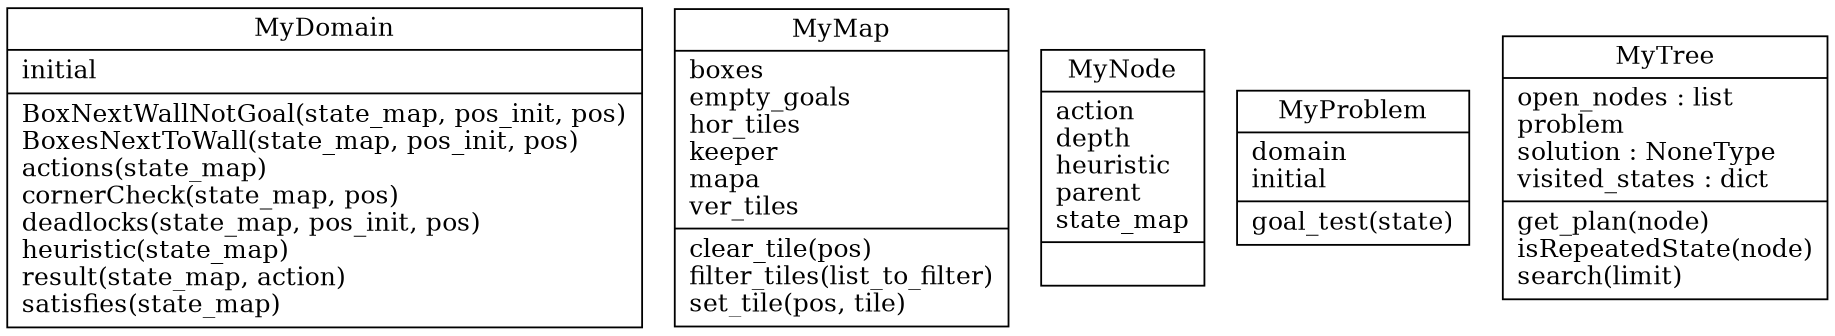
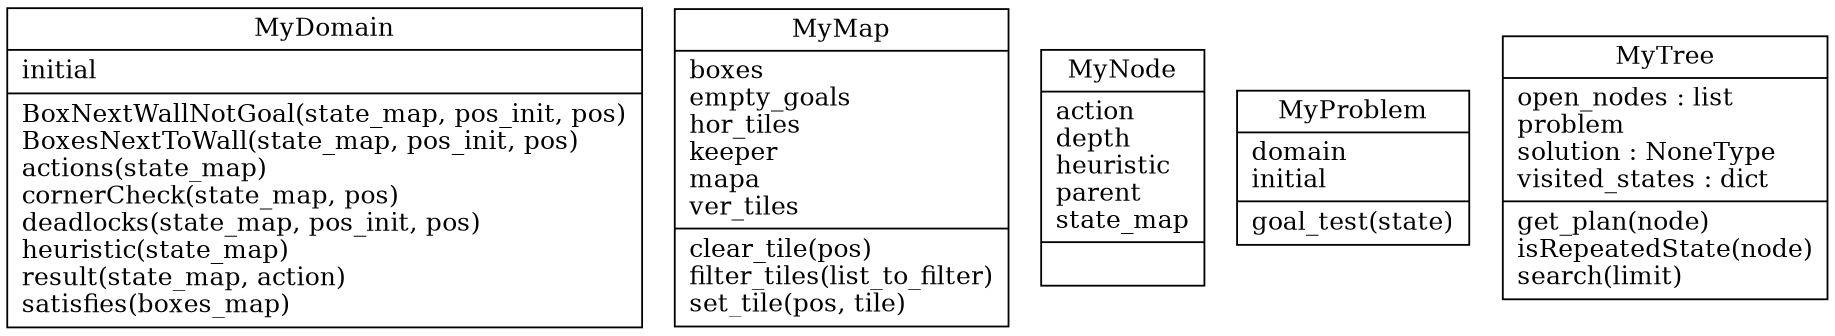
node "MyDomain": text "satisfies(state_map)" -> "satisfies(boxes_map)"
